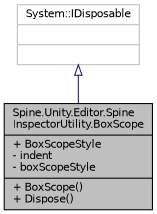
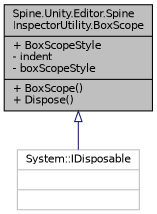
edge "Spine.Unity.Editor.Spine" -> "System::IDisposable": reversed
